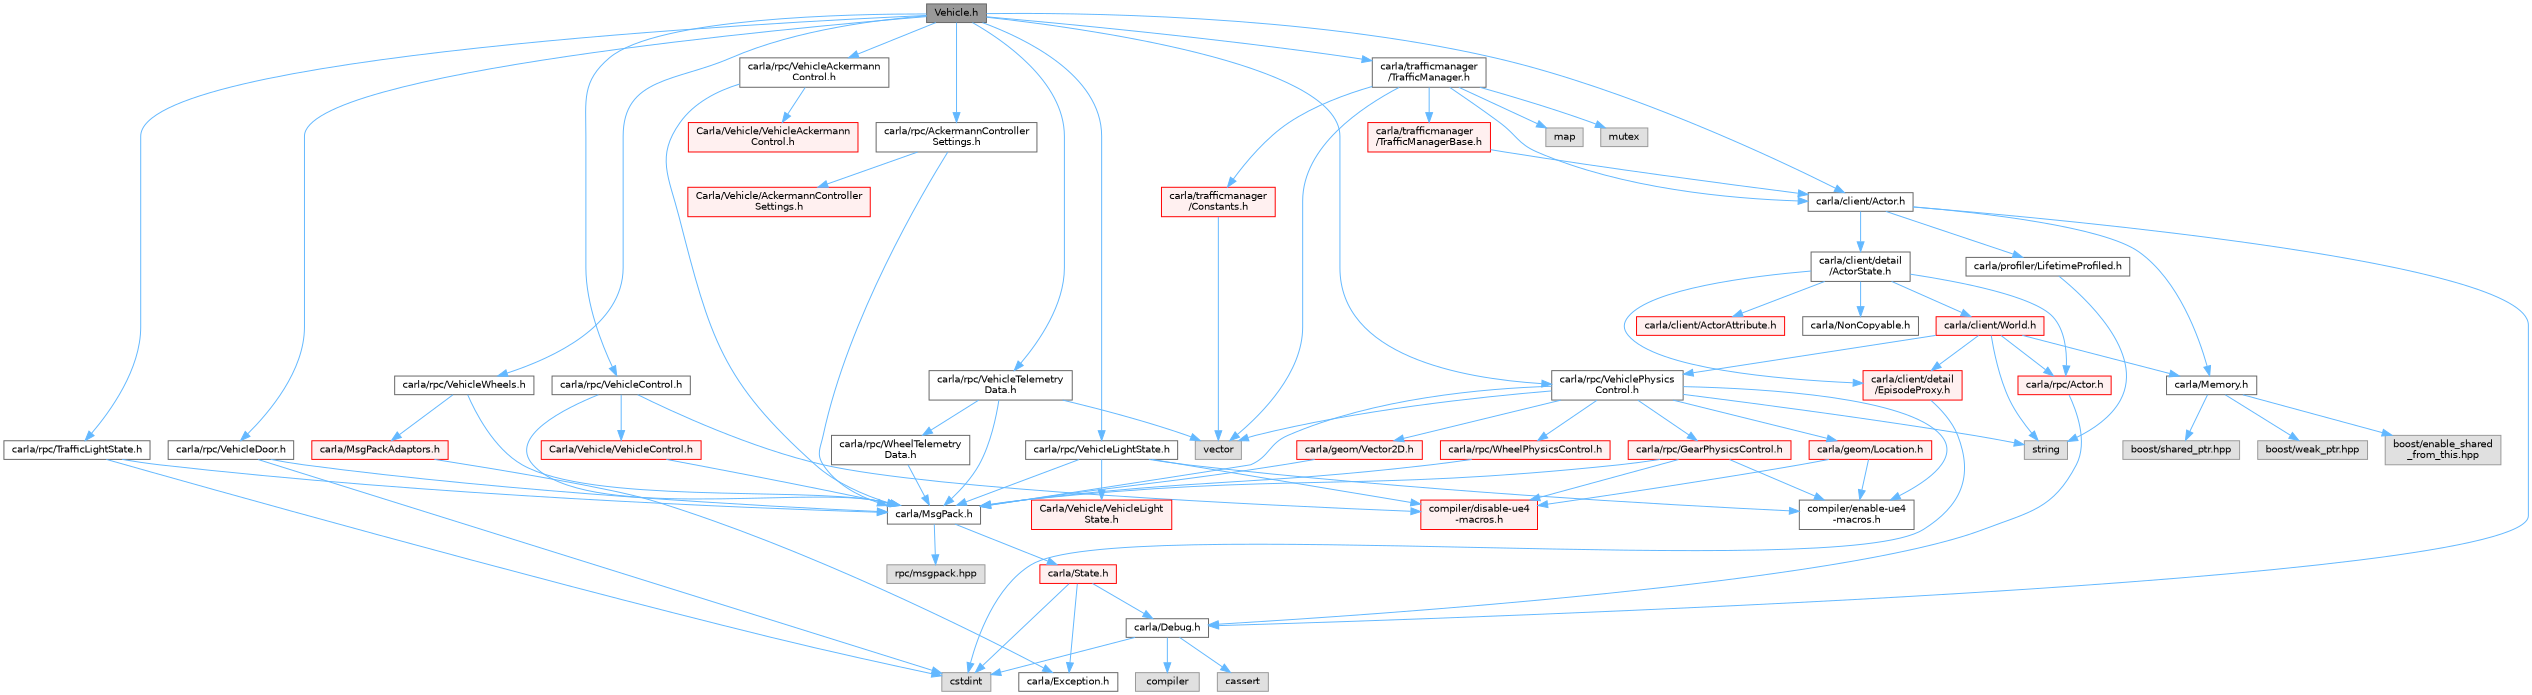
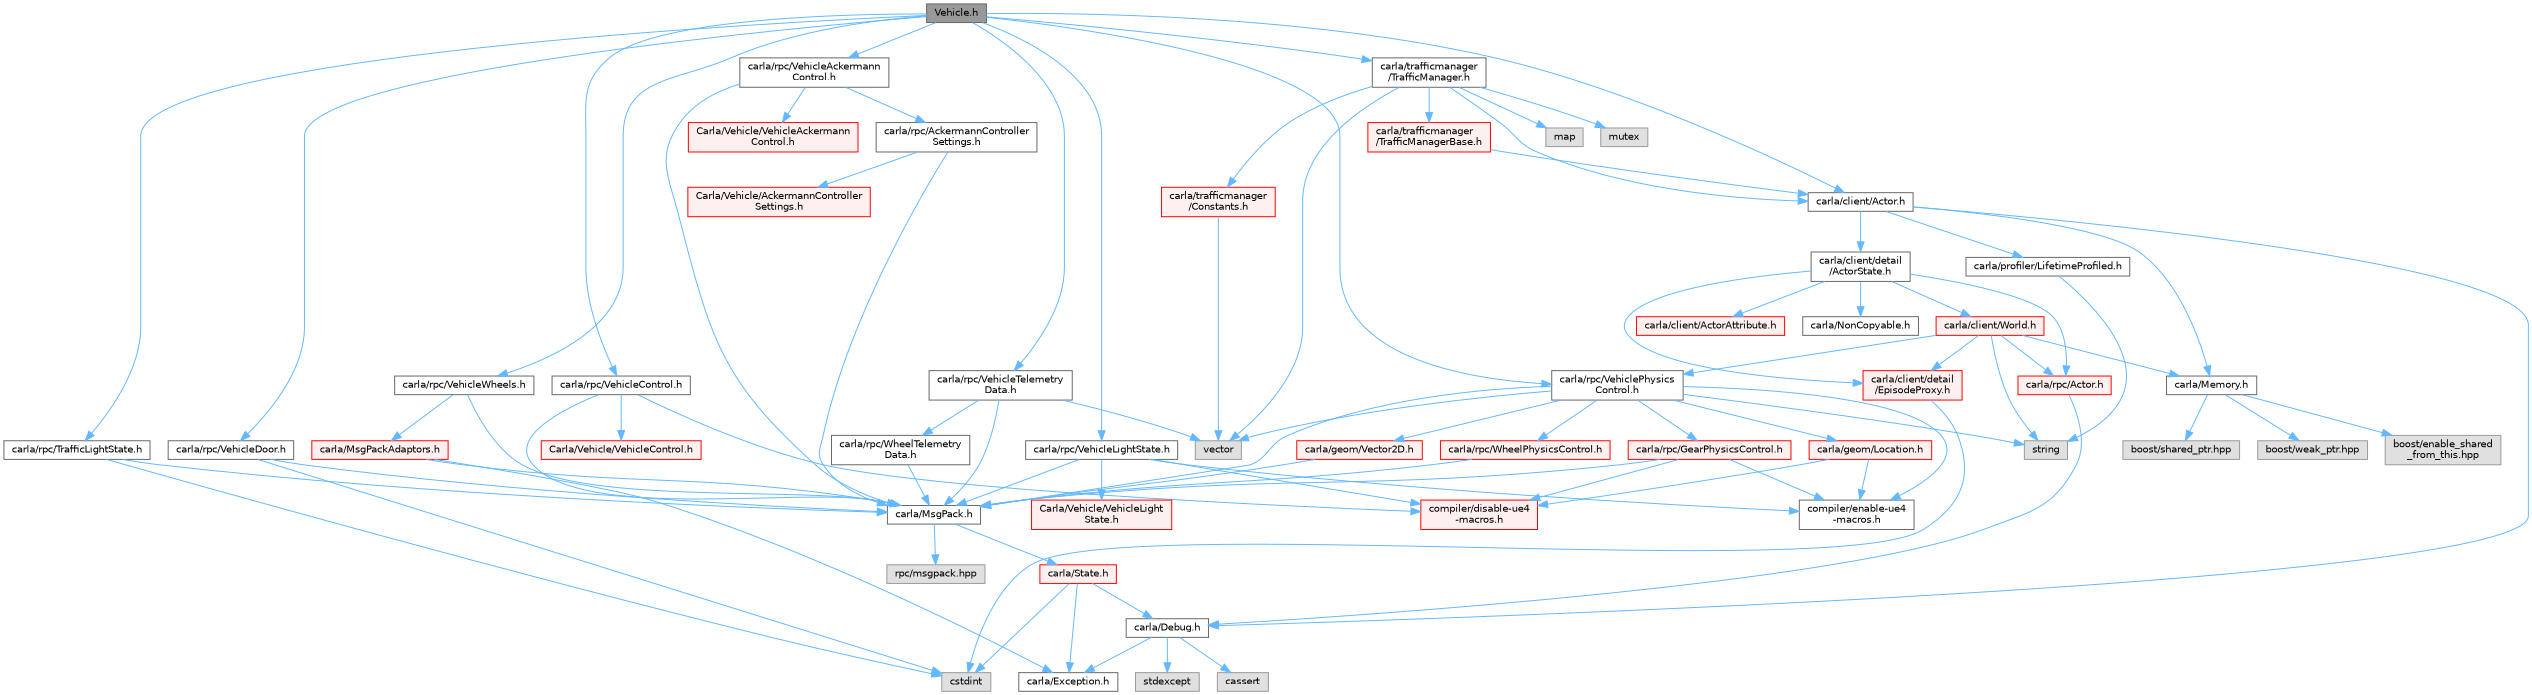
edge "Vehicle.h" -> "carla/rpc/AckermannController Settings.h": now "carla/rpc/VehicleAckermann Control.h" -> "carla/rpc/AckermannController Settings.h"
edge "Carla/Vehicle/VehicleControl.h" -> "carla/MsgPack.h": now "carla/MsgPackAdaptors.h" -> "carla/MsgPack.h"
edge "carla/Debug.h" -> "cstdint": now "carla/Debug.h" -> "carla/Exception.h"
node "compiler": label "compiler" -> "stdexcept"
